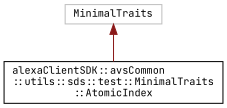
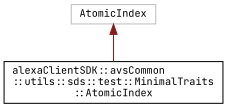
node "MinimalTraits": label "MinimalTraits" -> "AtomicIndex"
